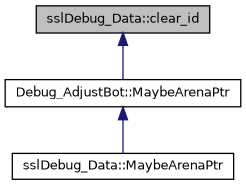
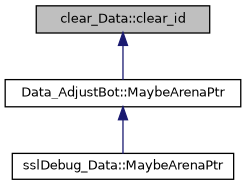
node "sslDebug_Data::clear_id": label "sslDebug_Data::clear_id" -> "clear_Data::clear_id"
node "Debug_AdjustBot::MaybeArenaPtr": label "Debug_AdjustBot::MaybeArenaPtr" -> "Data_AdjustBot::MaybeArenaPtr"
